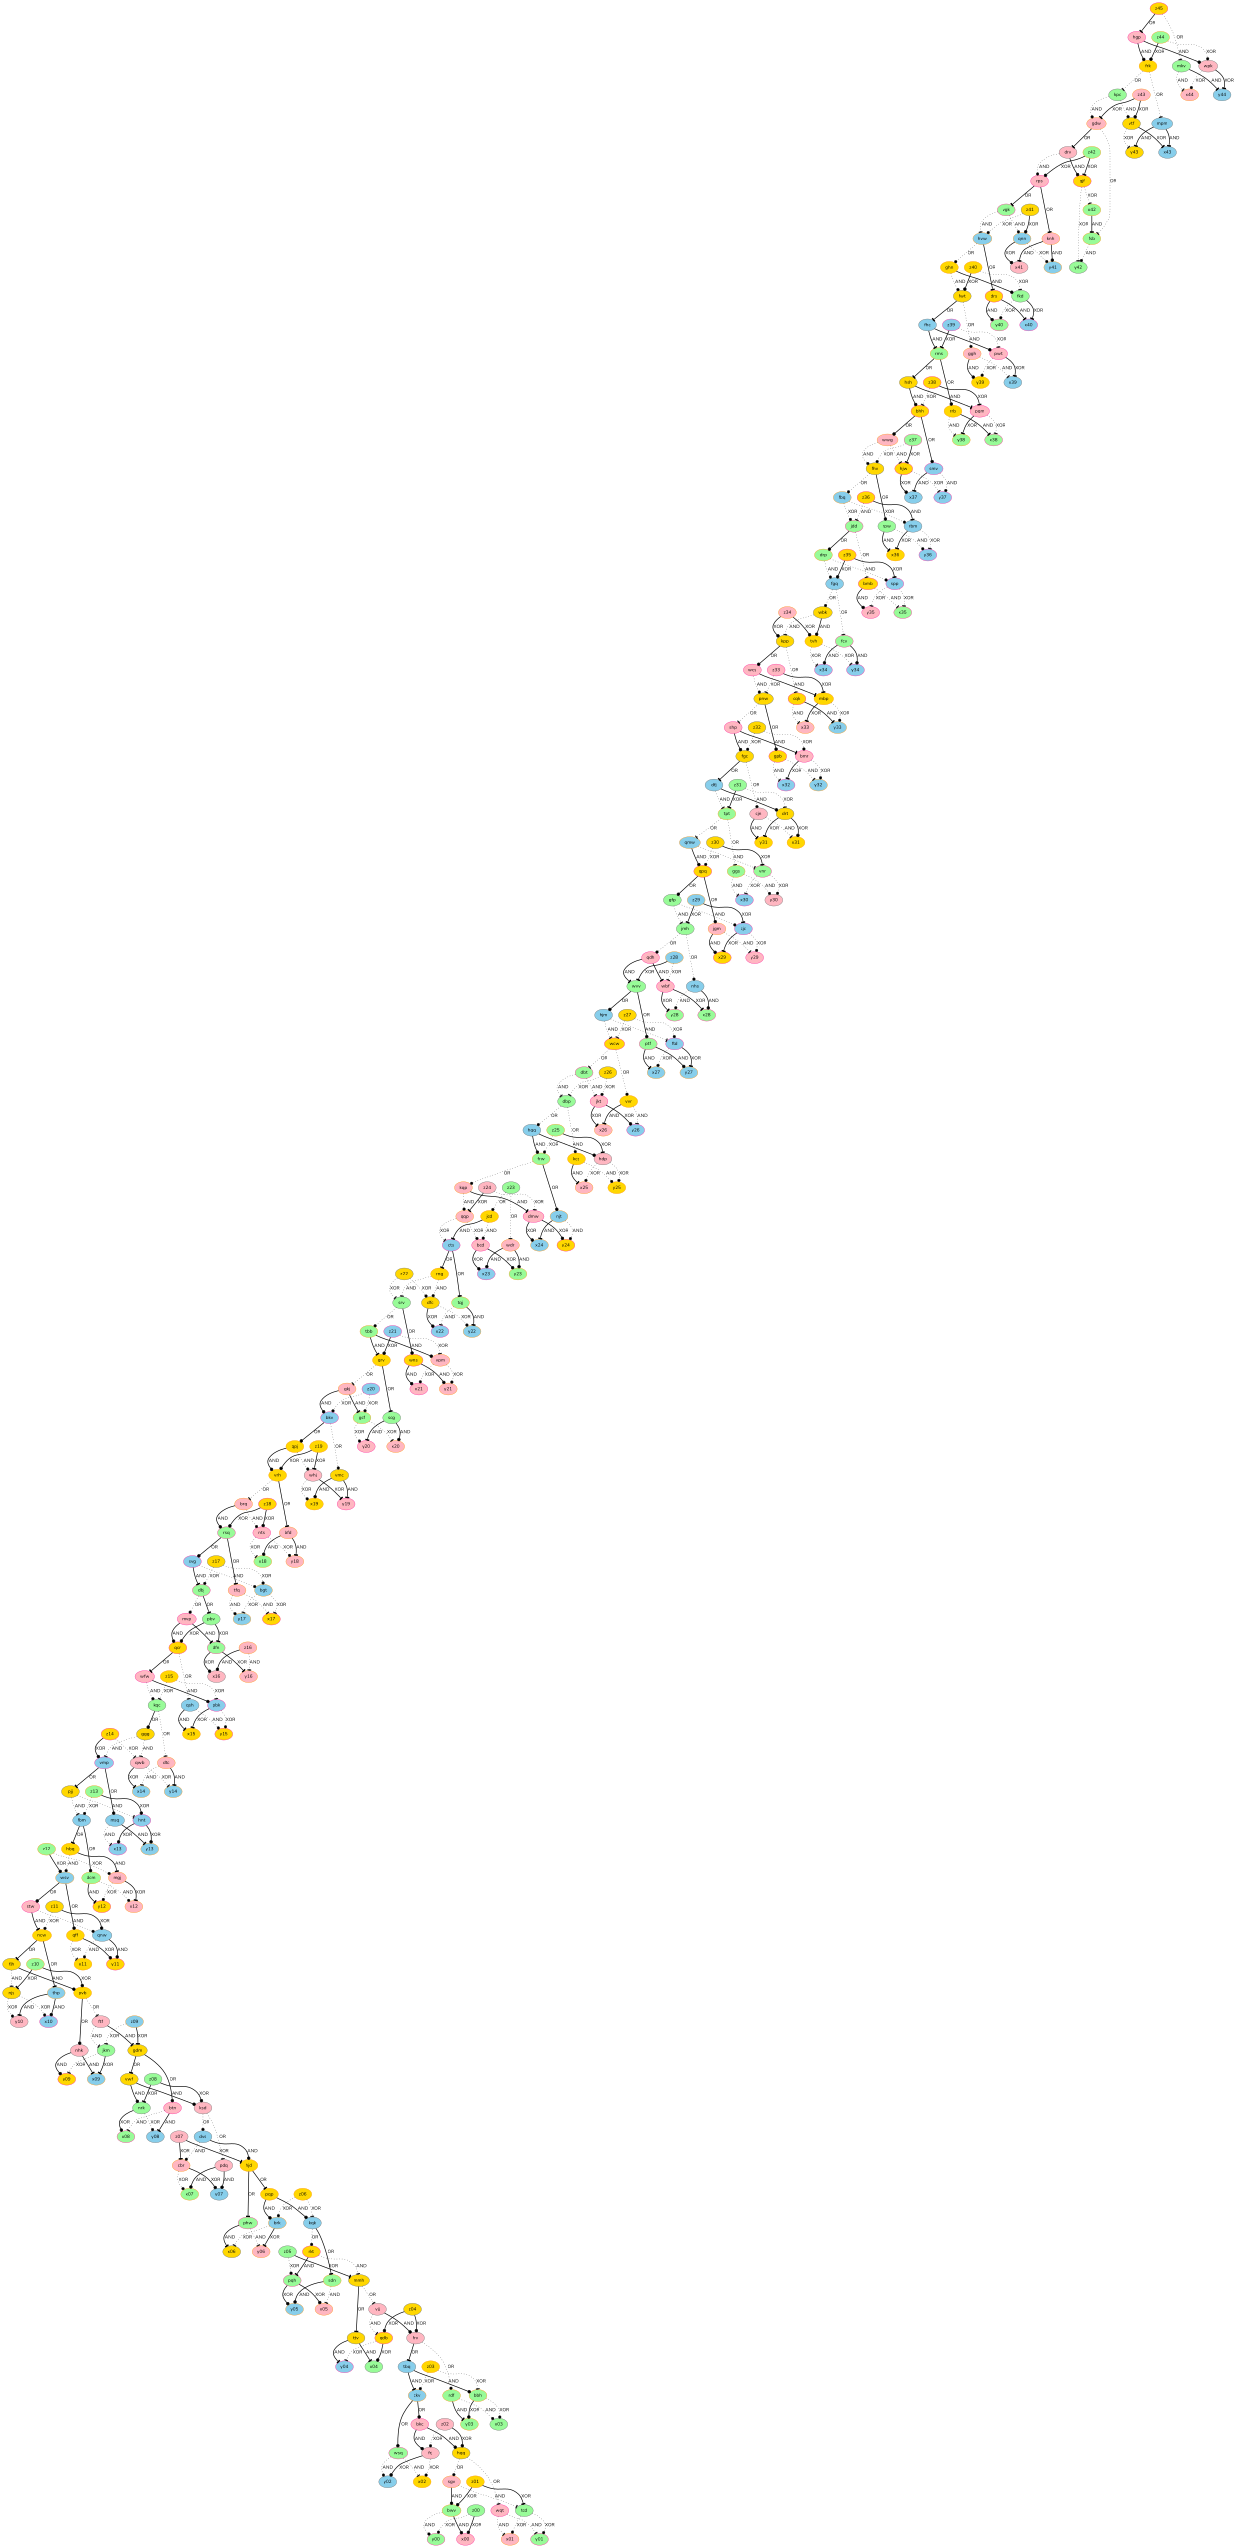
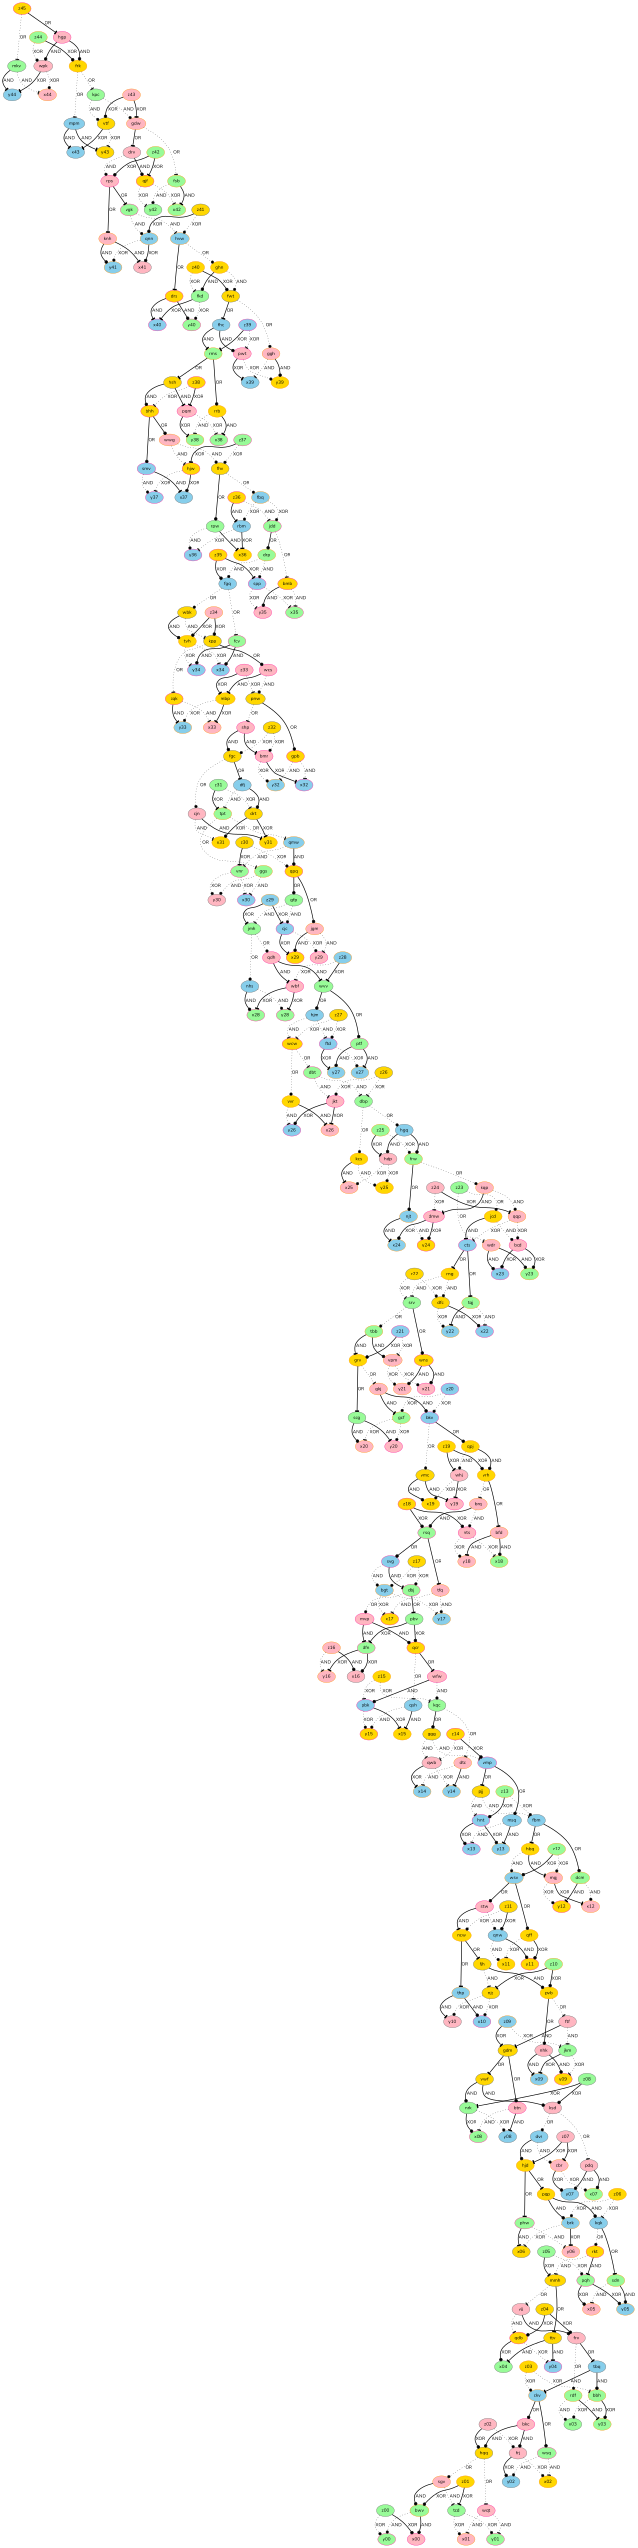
edge "x42" -> "fsb": reversed
